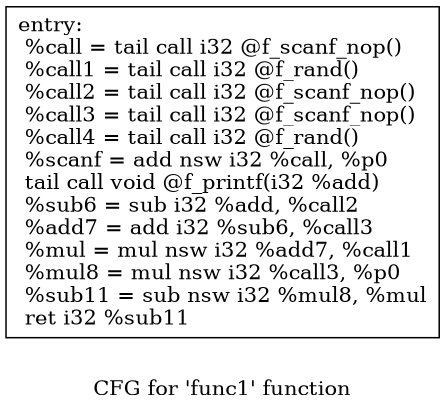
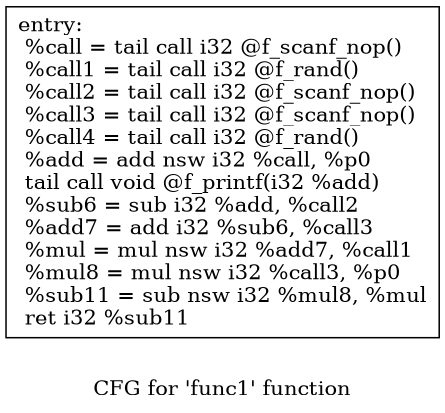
node "entry:": text "%scanf = add nsw i32 %call, %p0" -> "%add = add nsw i32 %call, %p0"
